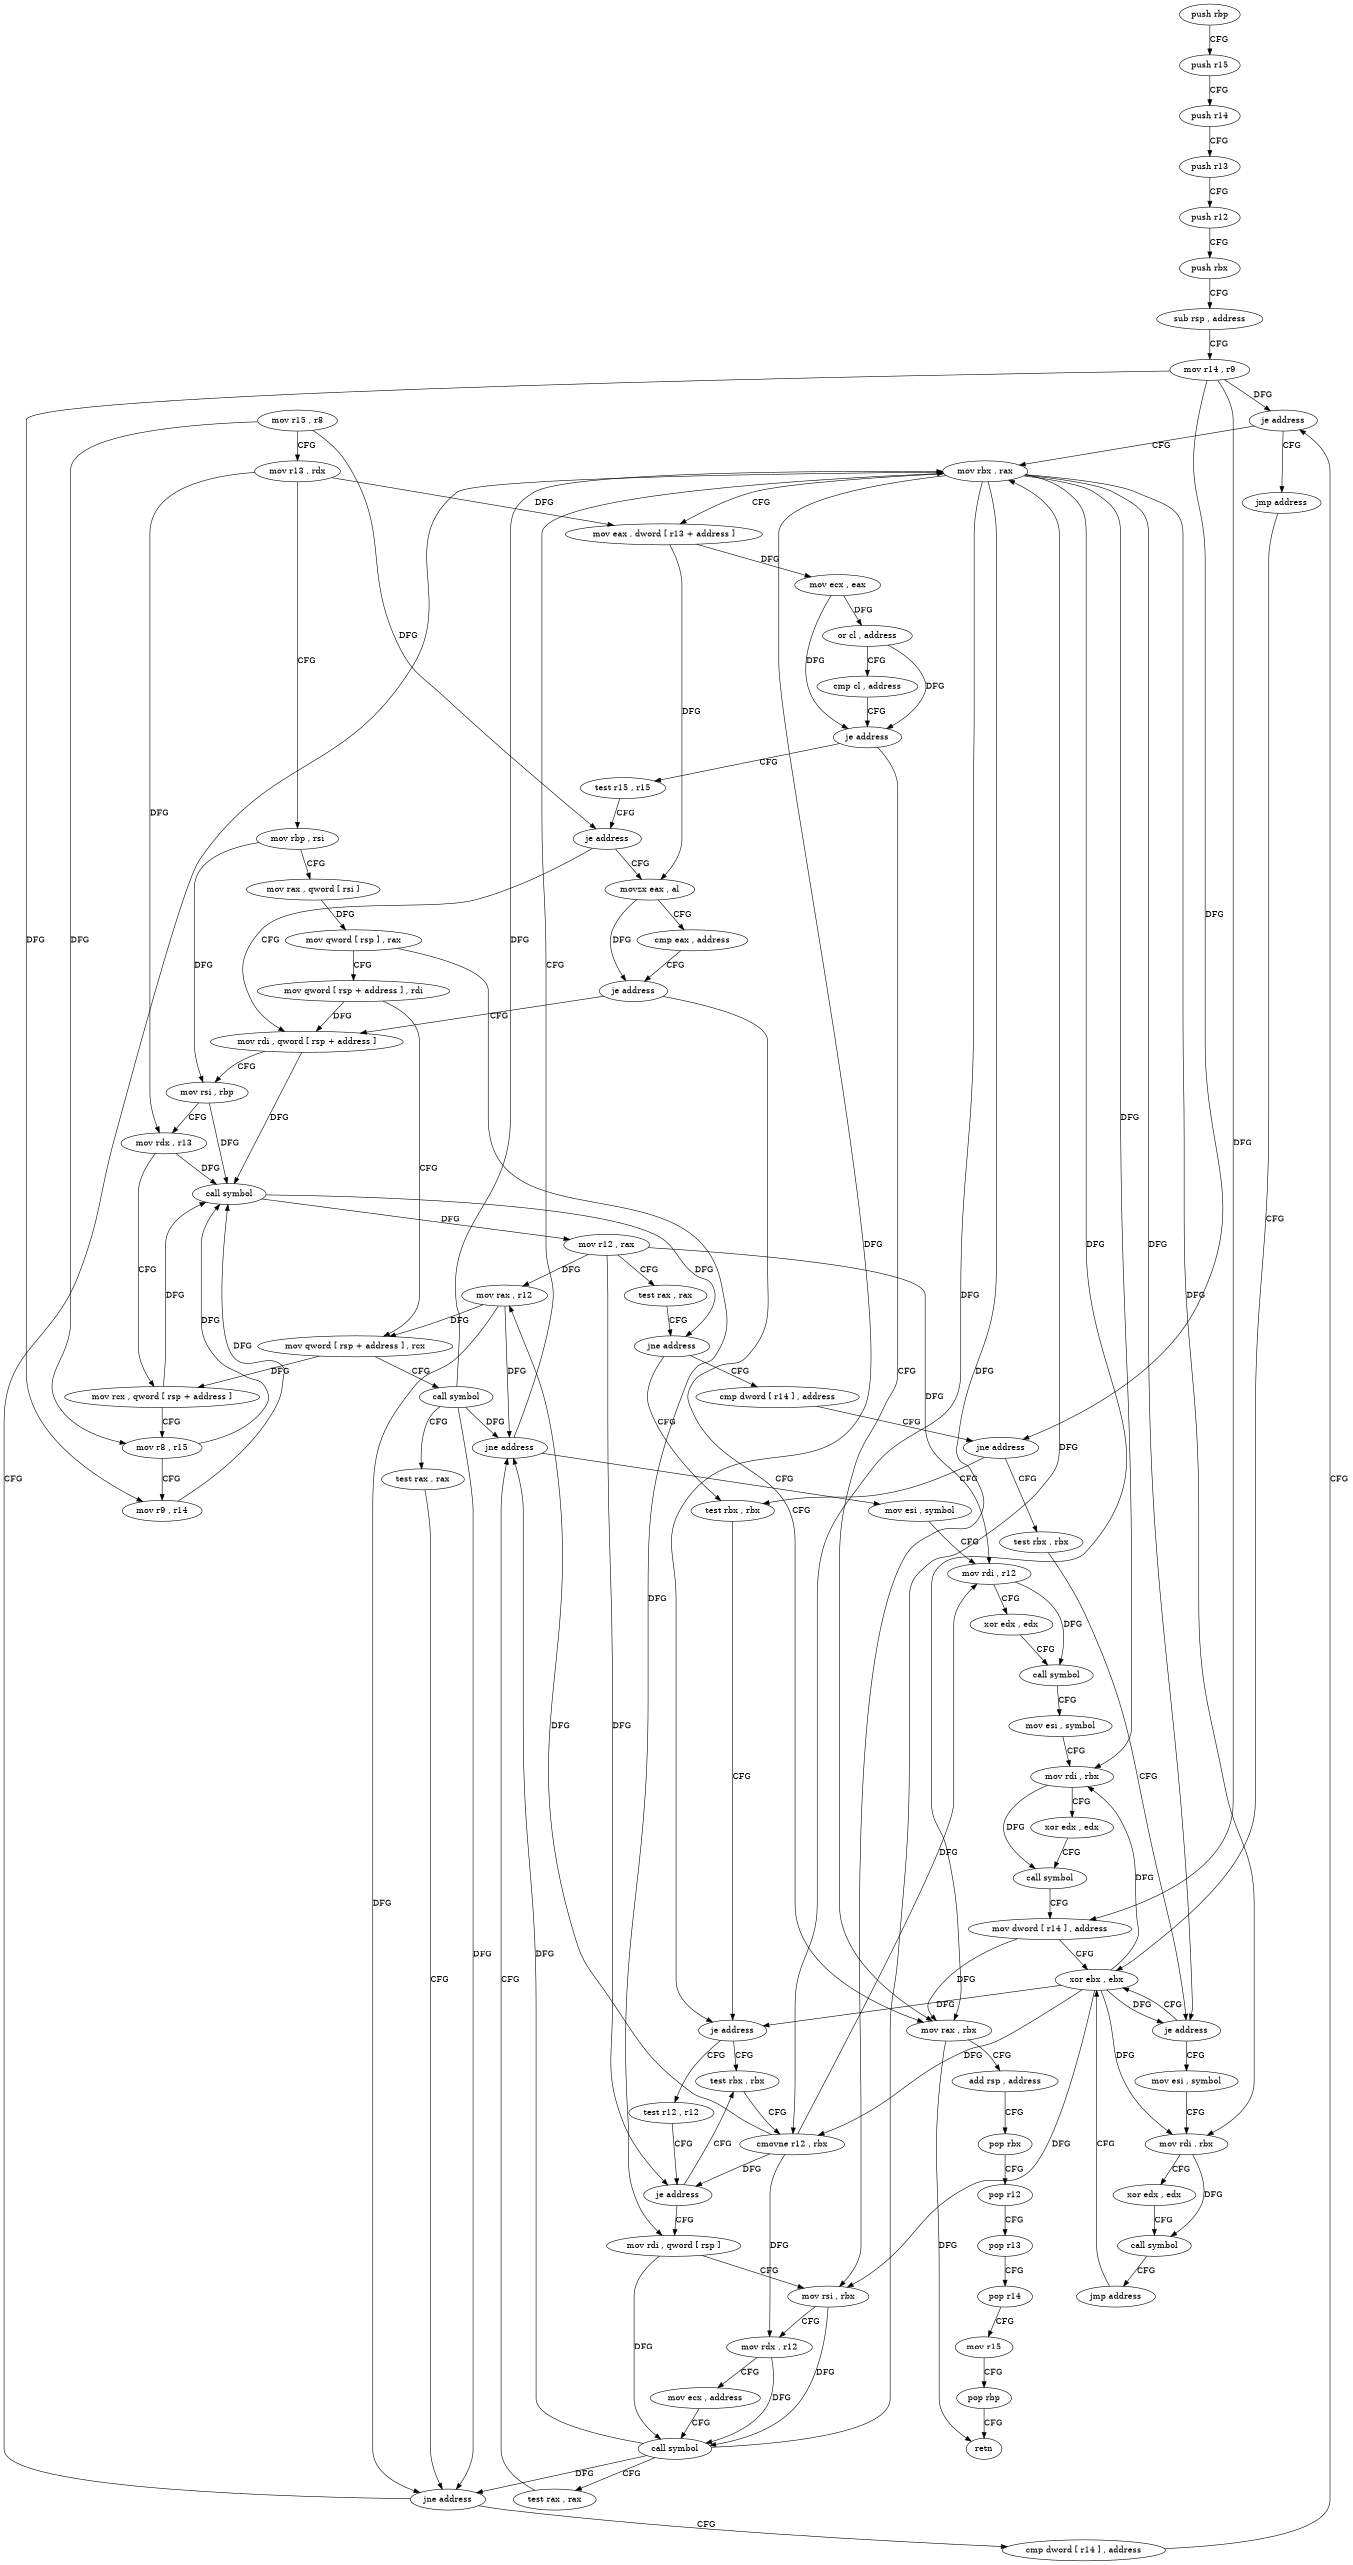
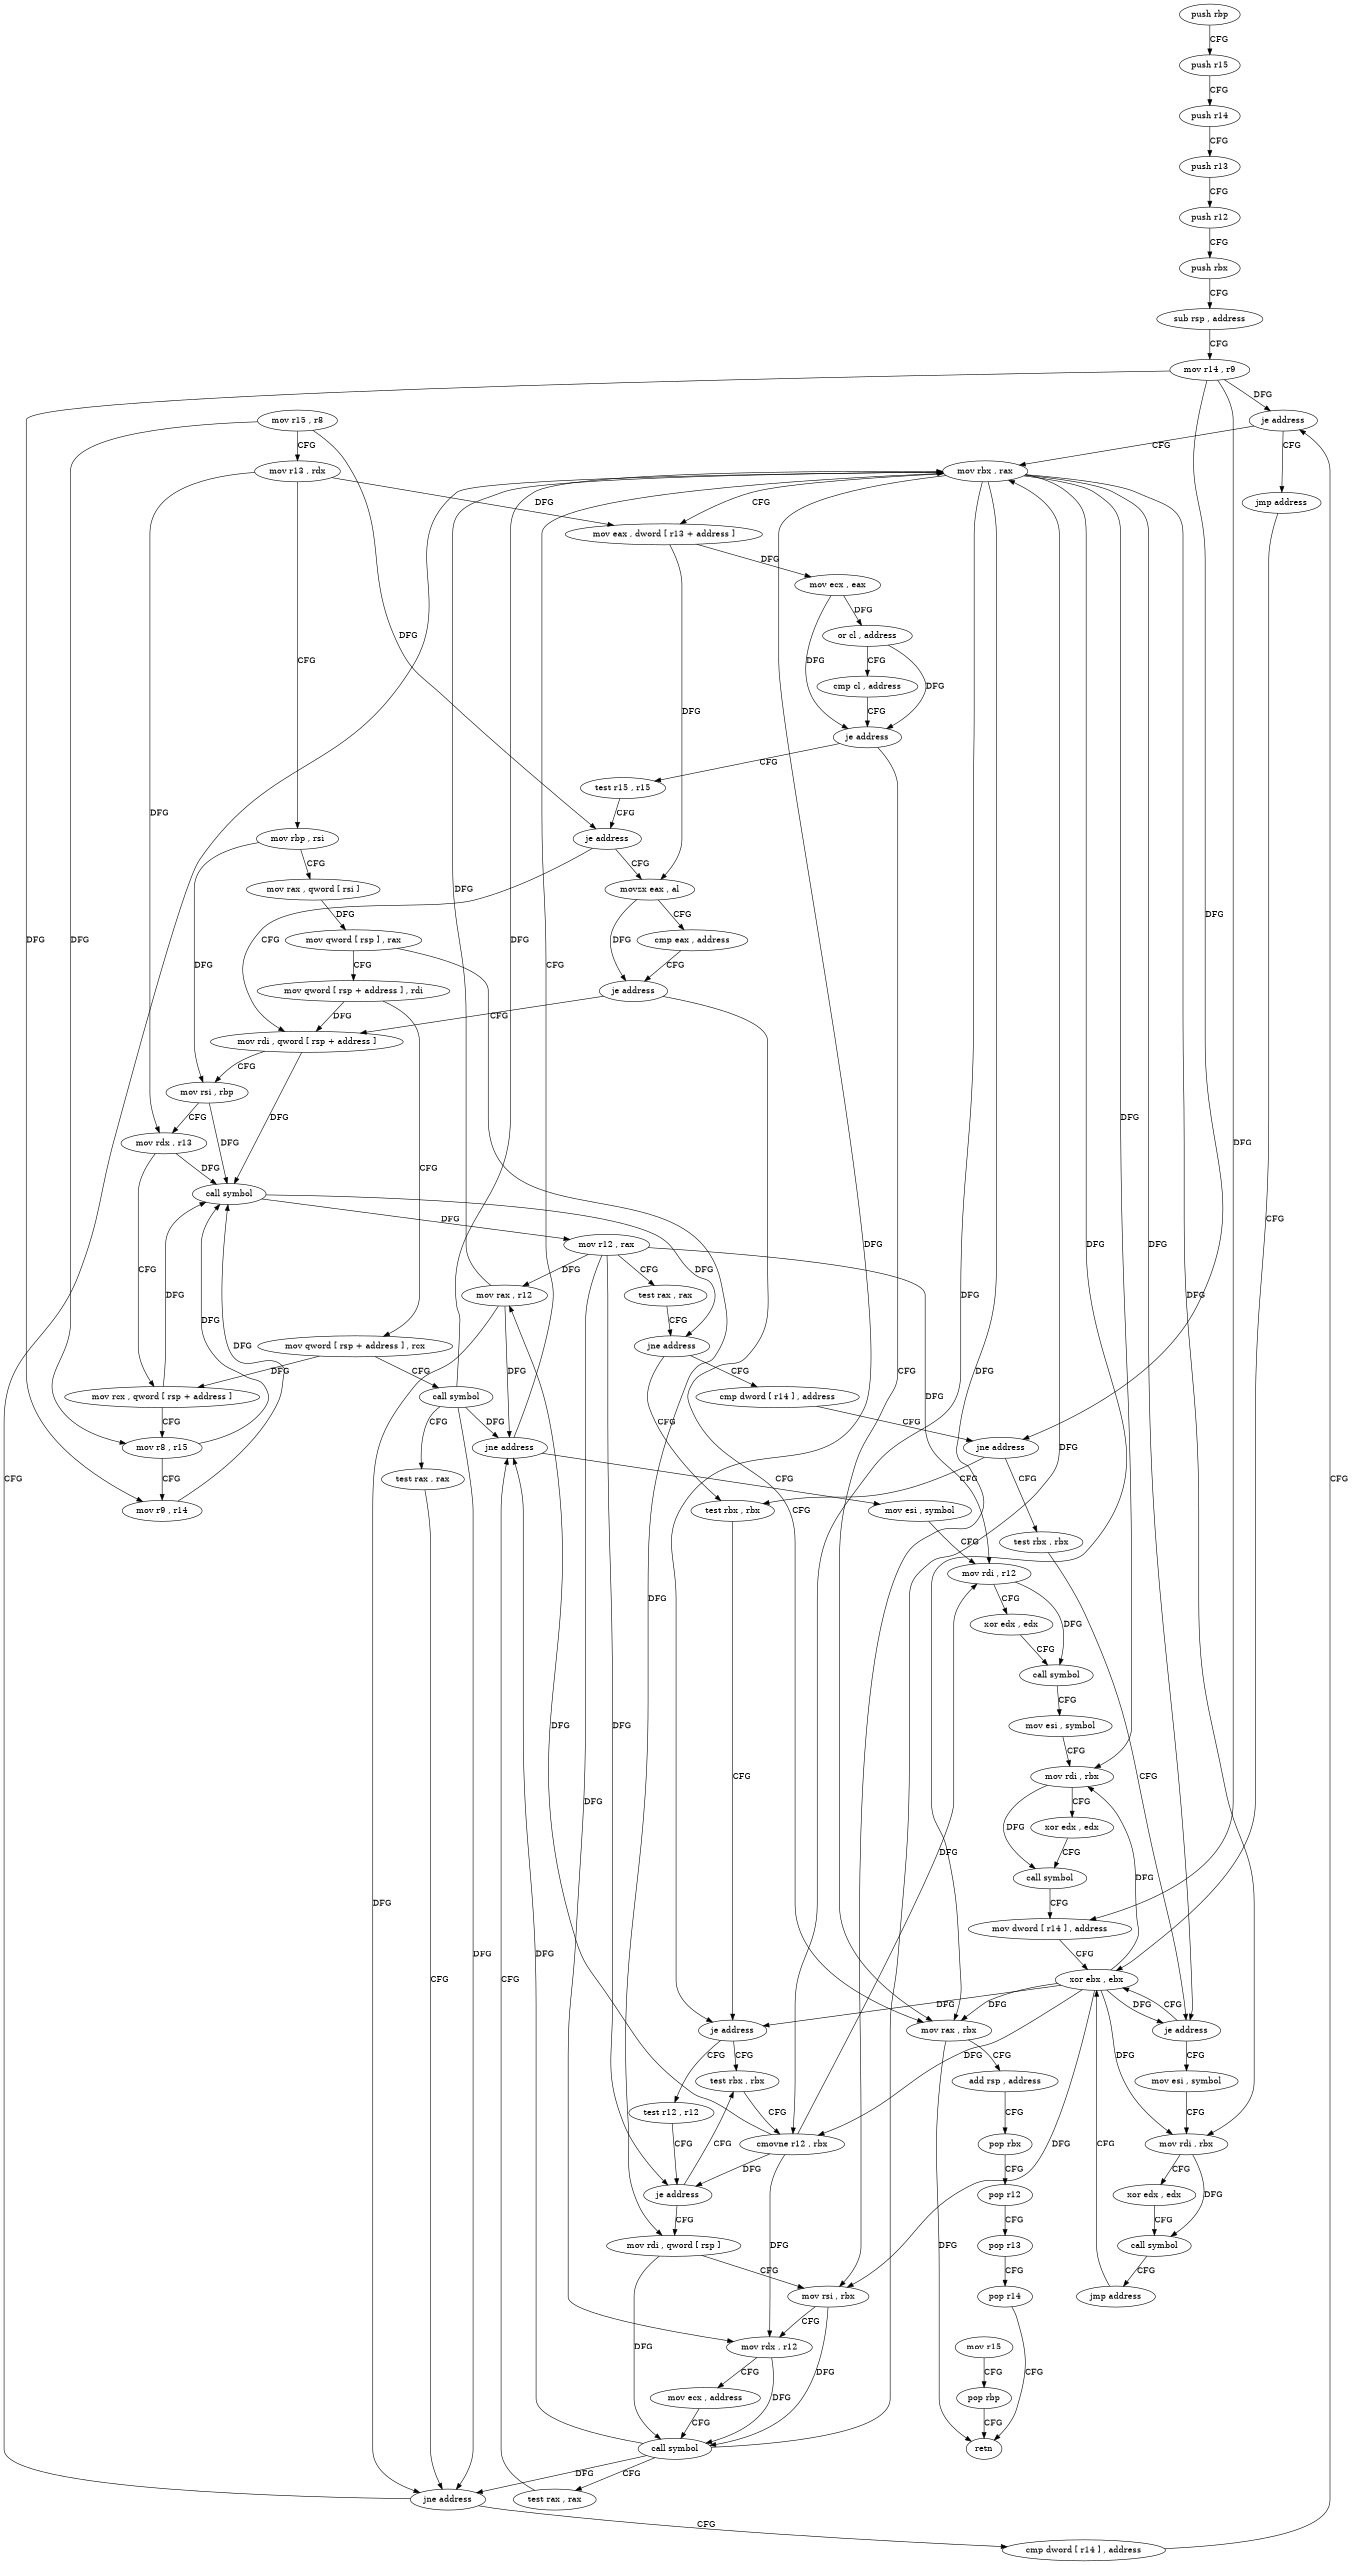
edge "mov rax , r12" -> "mov qword [ rsp + address ] , rcx": now "mov rax , r12" -> "mov rbx , rax"
edge "mov r12 , rax" -> "mov rdx , r12": added, label "DFG"
edge "mov dword [ r14 ] , address" -> "mov rax , rbx": now "xor ebx , ebx" -> "mov rax , rbx"
edge "pop r14" -> "mov r15": now "pop r14" -> "retn"
